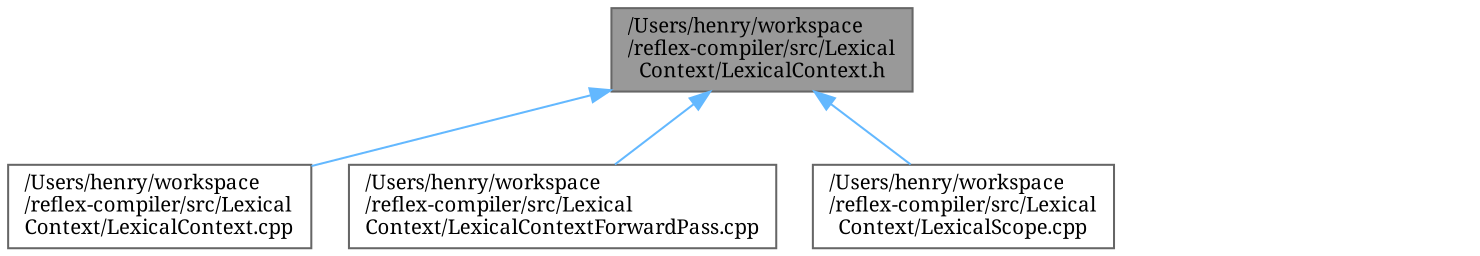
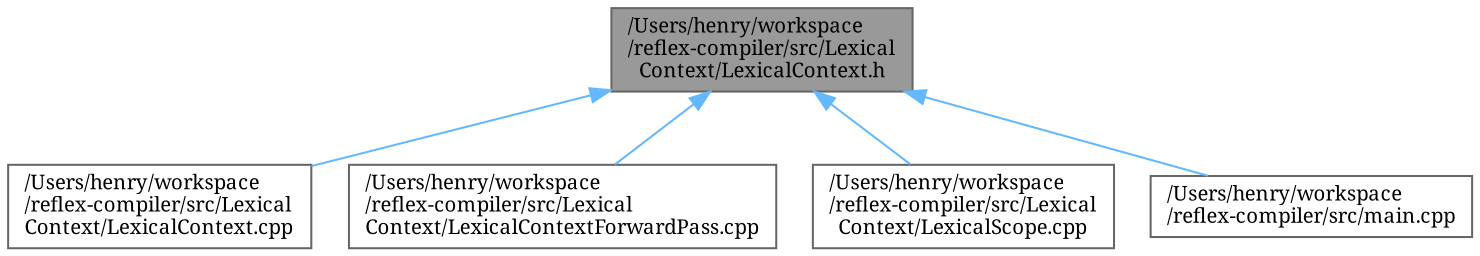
node "/Users/henry/workspace /reflex-compiler/src/main.cpp": added
